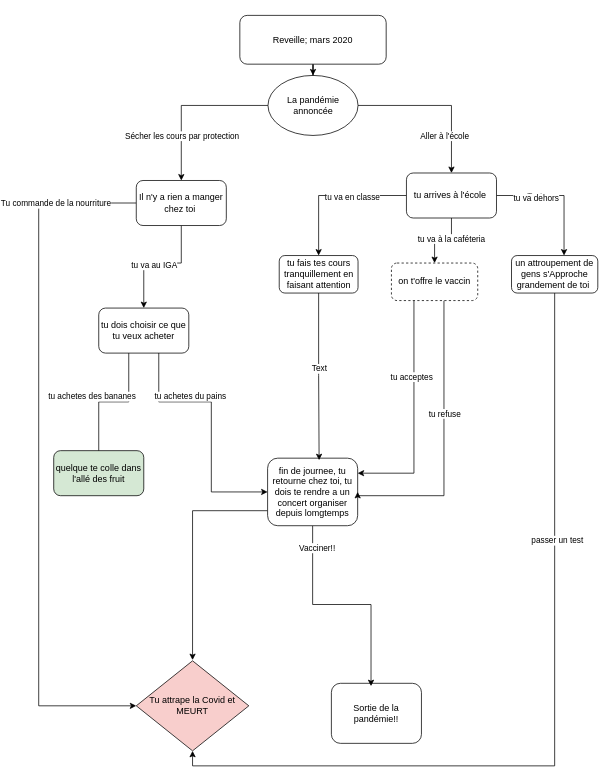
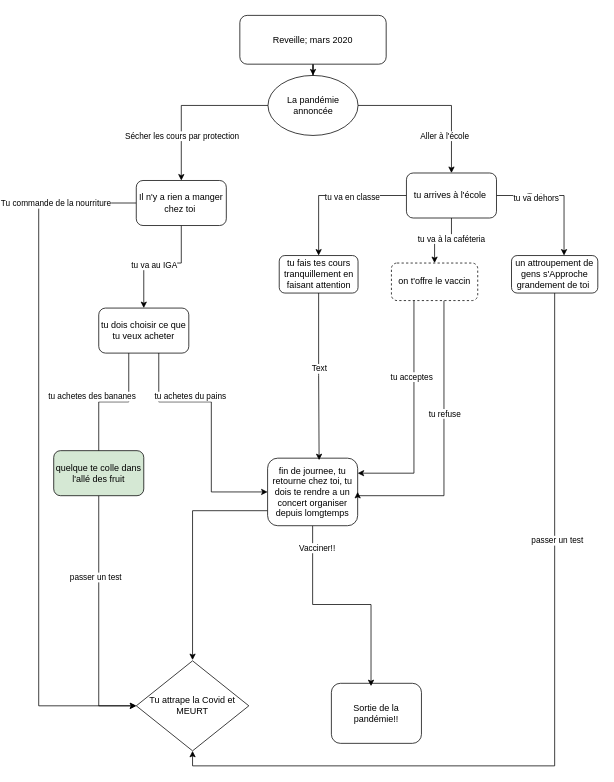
edge "quelque te colle dans l'allé des fruit" -> "Tu attrape la Covid et MEURT": added, label "passer un test"
node "Tu attrape la Covid et MEURT": fillcolor #f8cecc -> #ffffff
